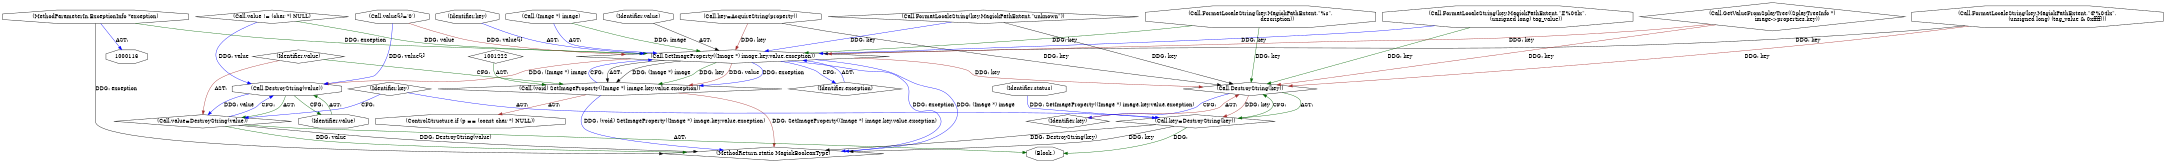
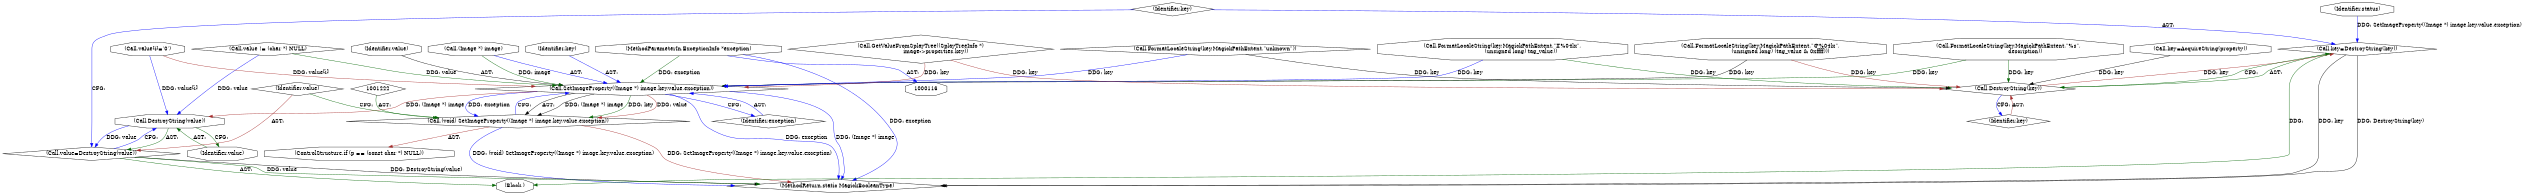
edge "(Call,key=AcquireString(property))" -> "(Call,SetImageProperty((Image *) image,key,value,exception))": removed, label "DDG: key"
edge "(Call,SetImageProperty((Image *) image,key,value,exception))" -> "(Call,DestroyString(key))": removed, label "DDG: key"
edge "(MethodParameterIn,ExceptionInfo *exception)" -> "(MethodReturn,static MagickBooleanType)": color black -> blue
